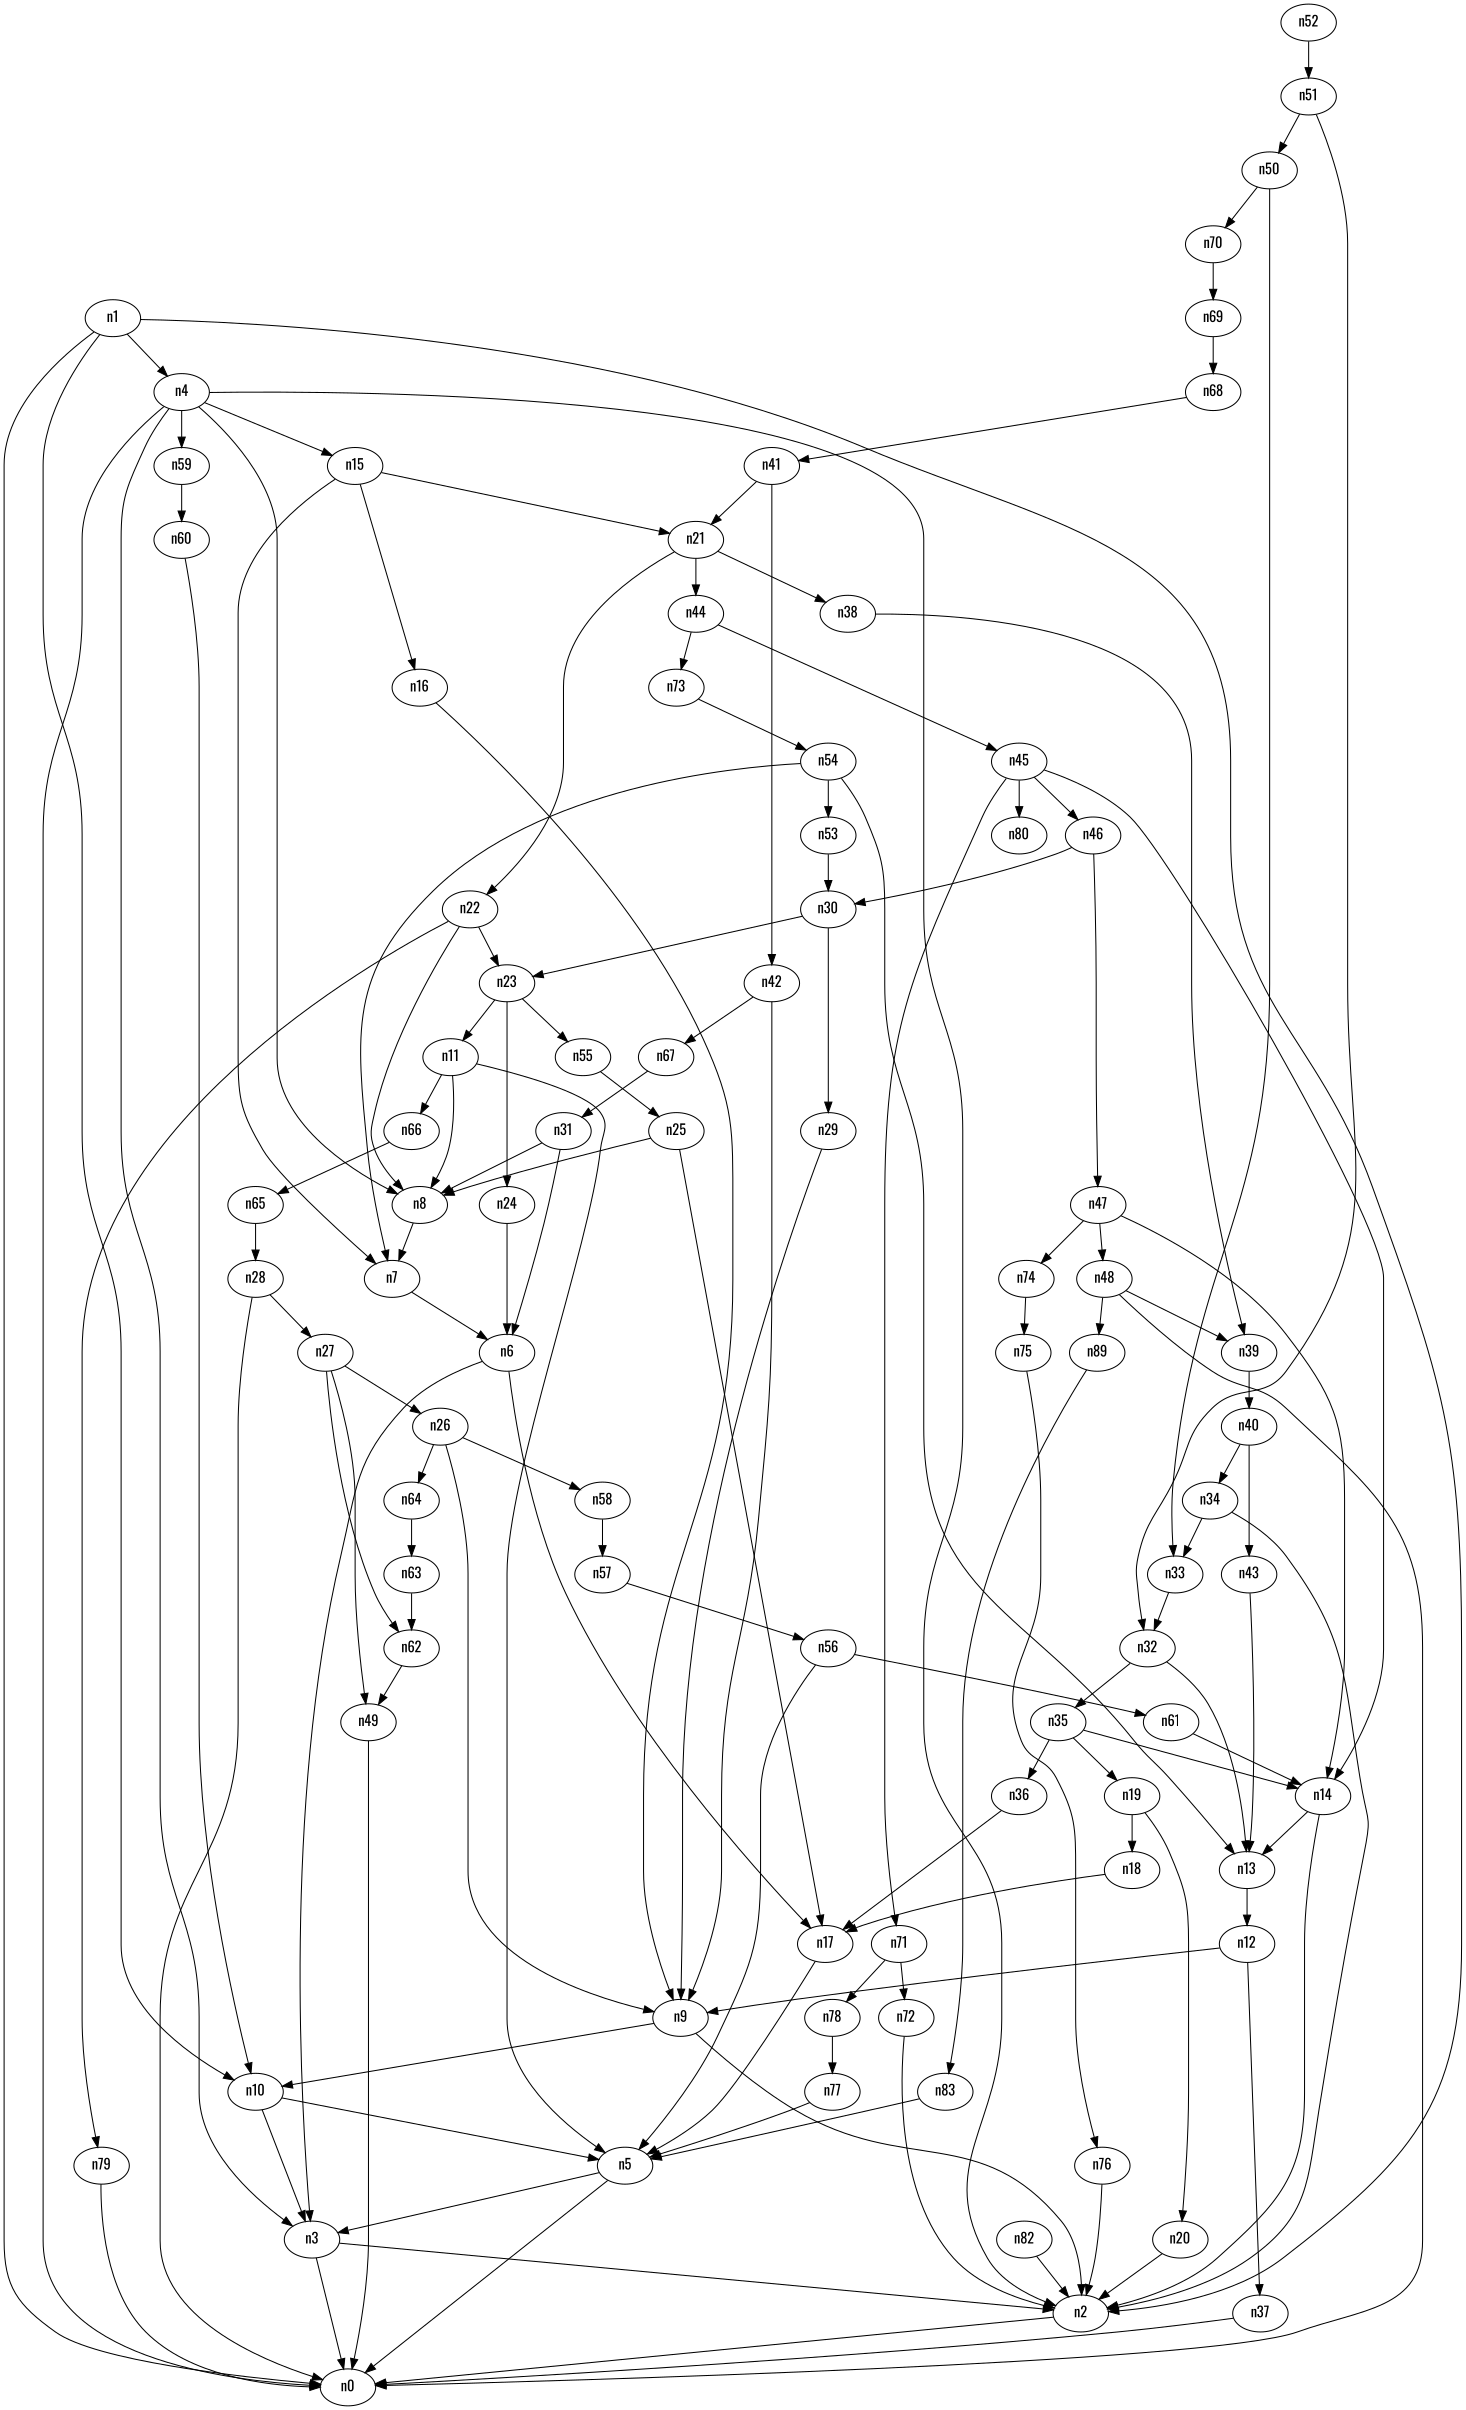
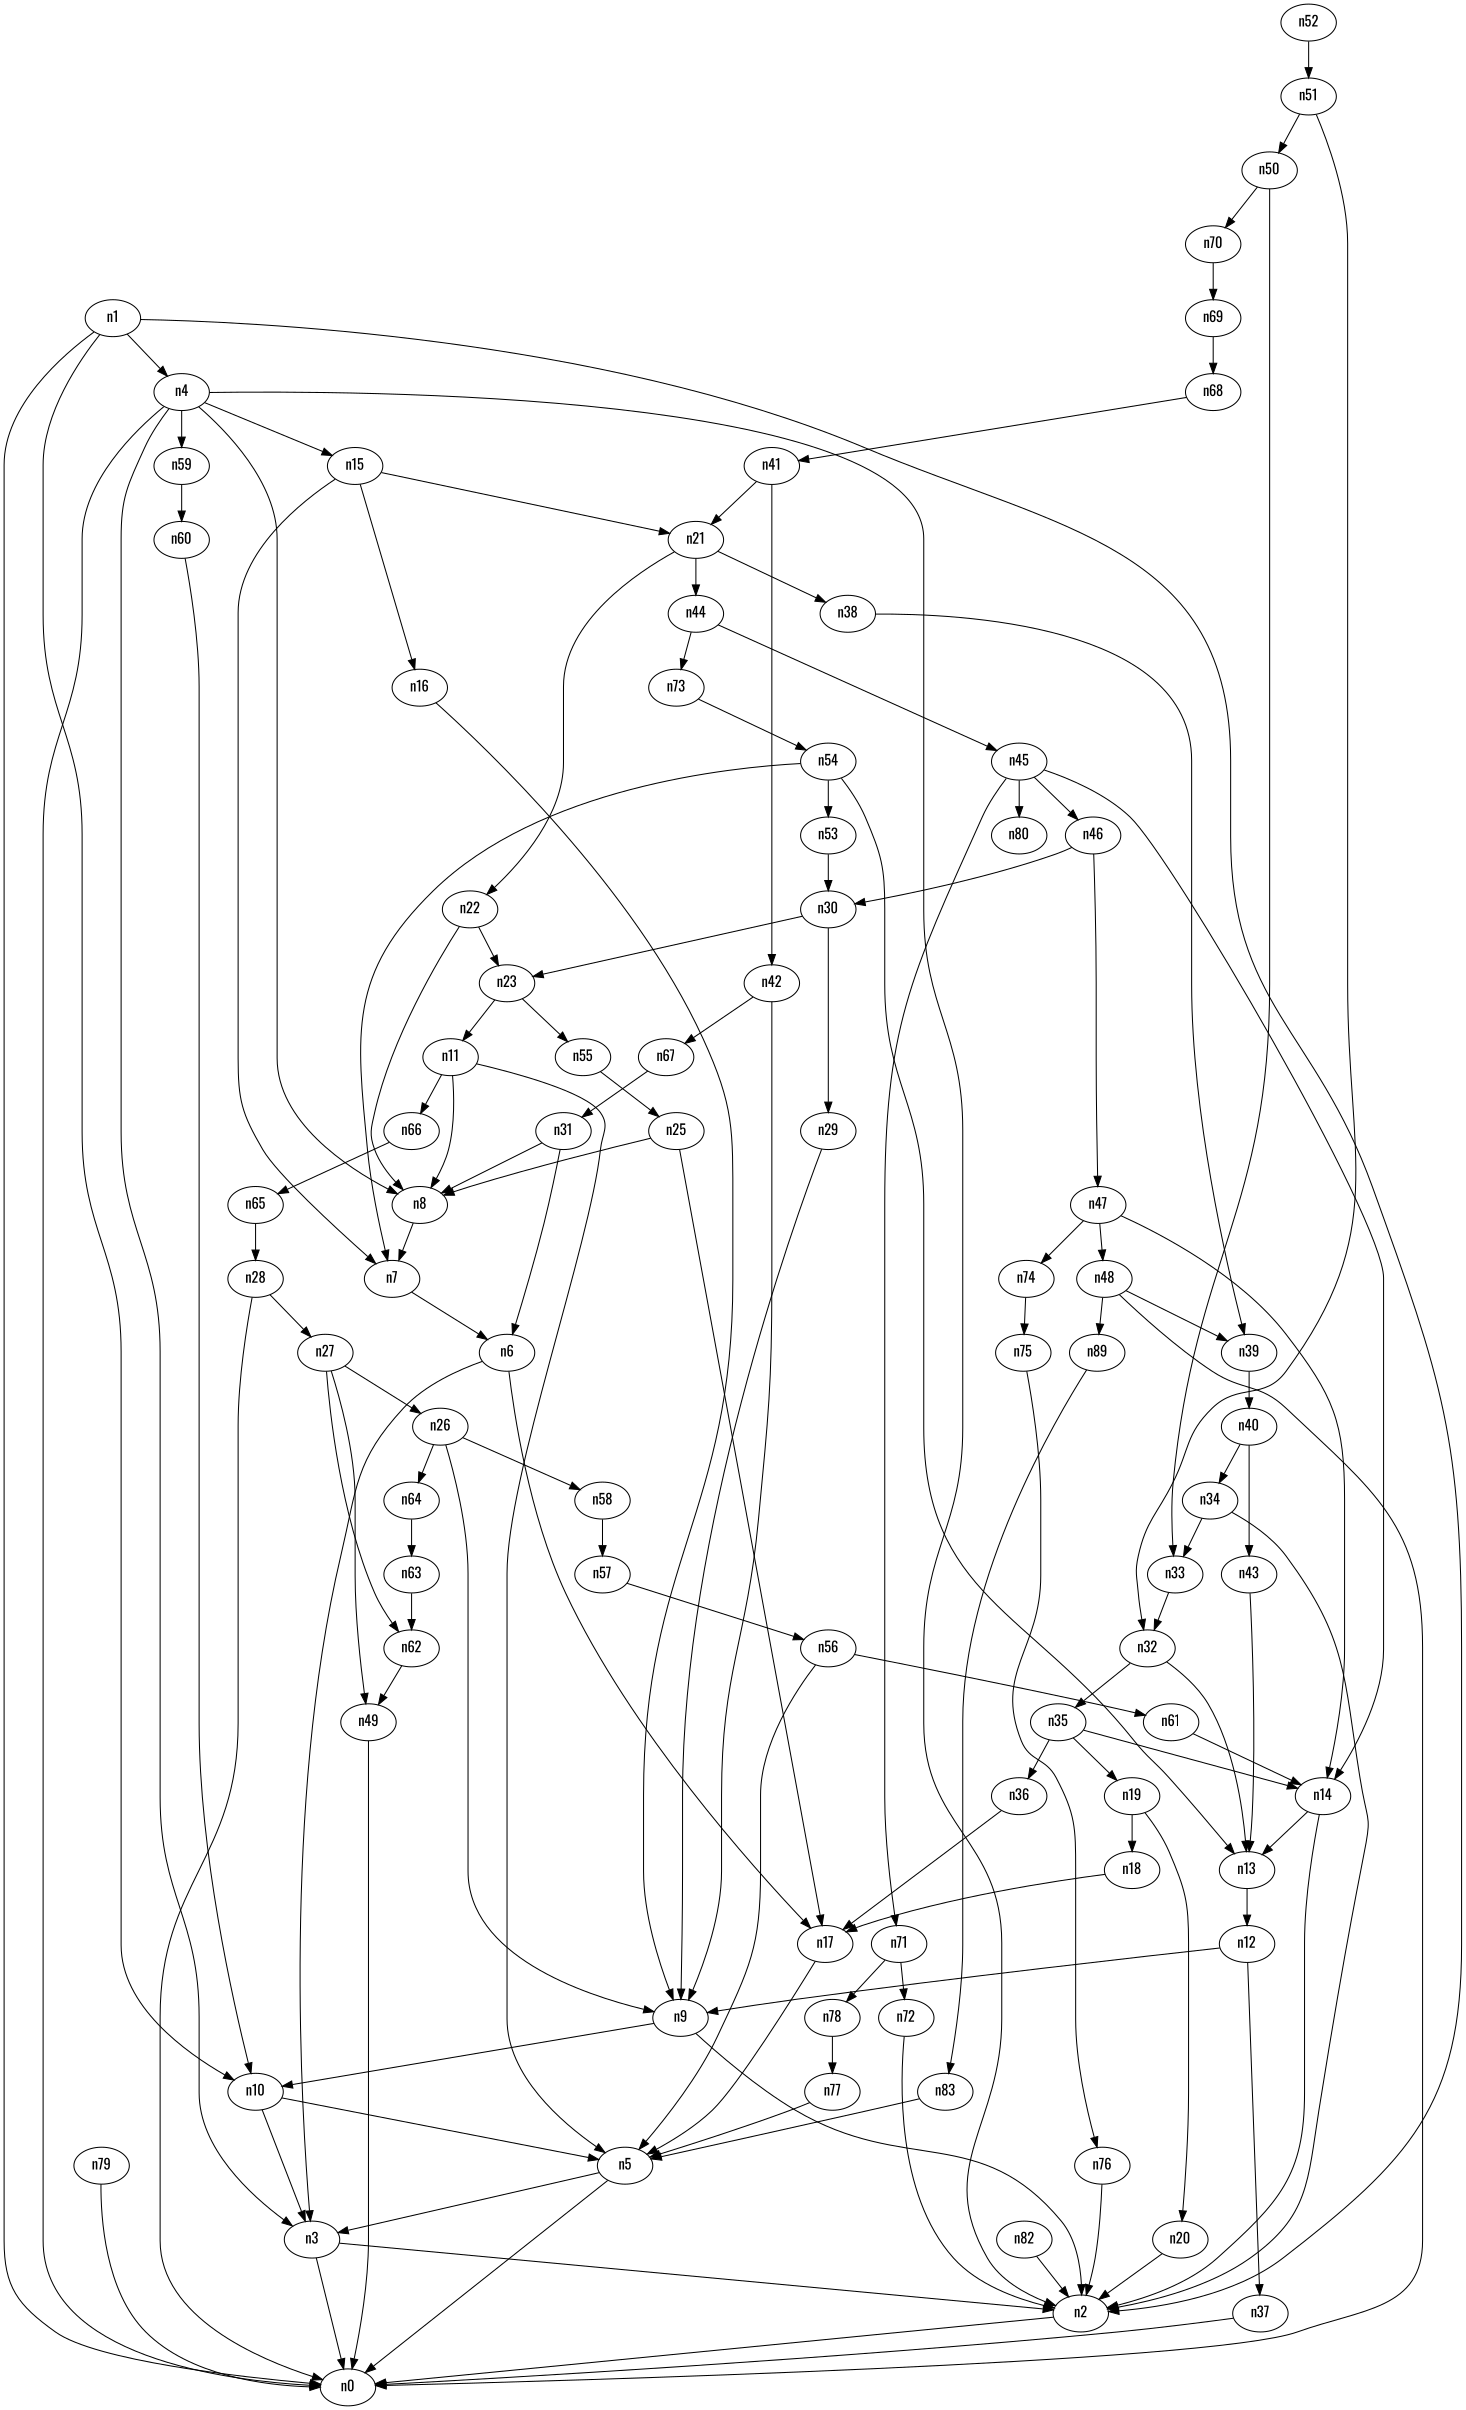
node "n24": removed
edge "n22" -> "n79": removed
